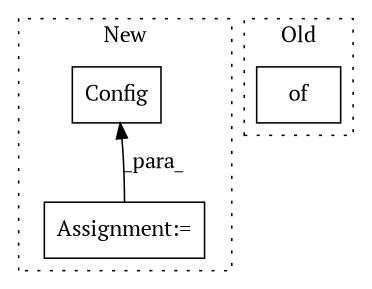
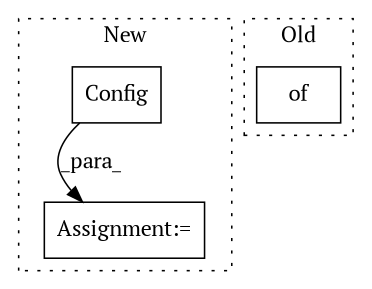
edge "Assignment:=" -> "Config": reversed
